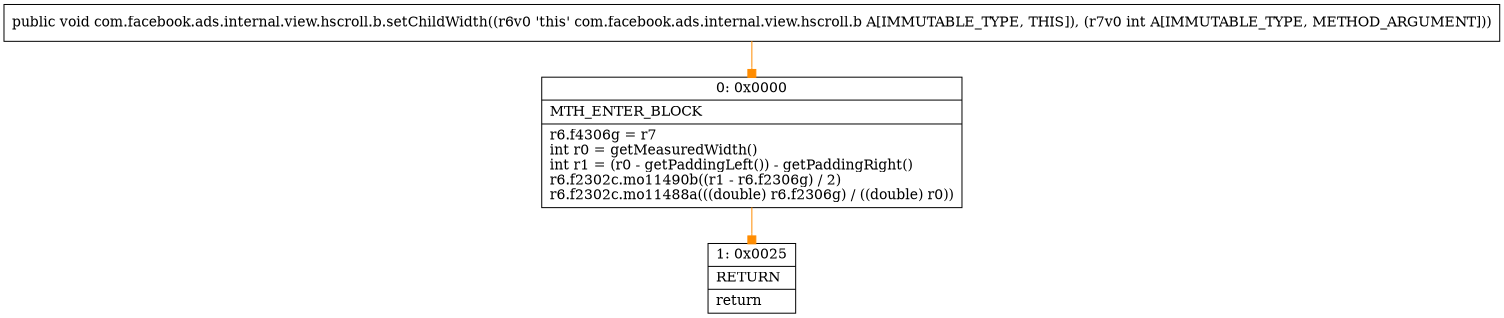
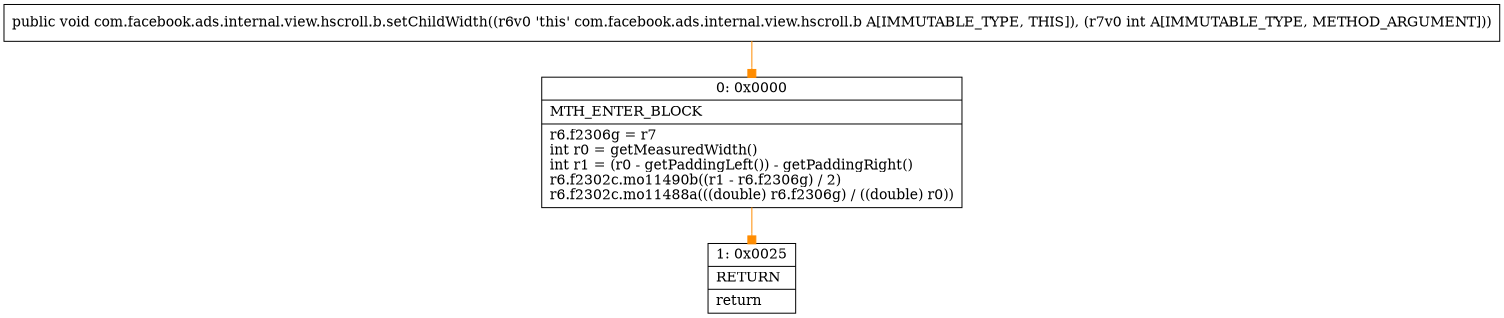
node "0: 0x0000": text "r6.f4306g = r7" -> "r6.f2306g = r7"
